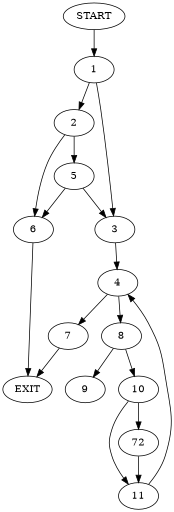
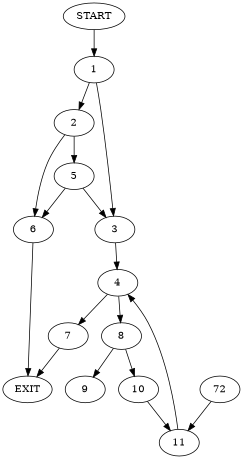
edge "10" -> "72": removed
